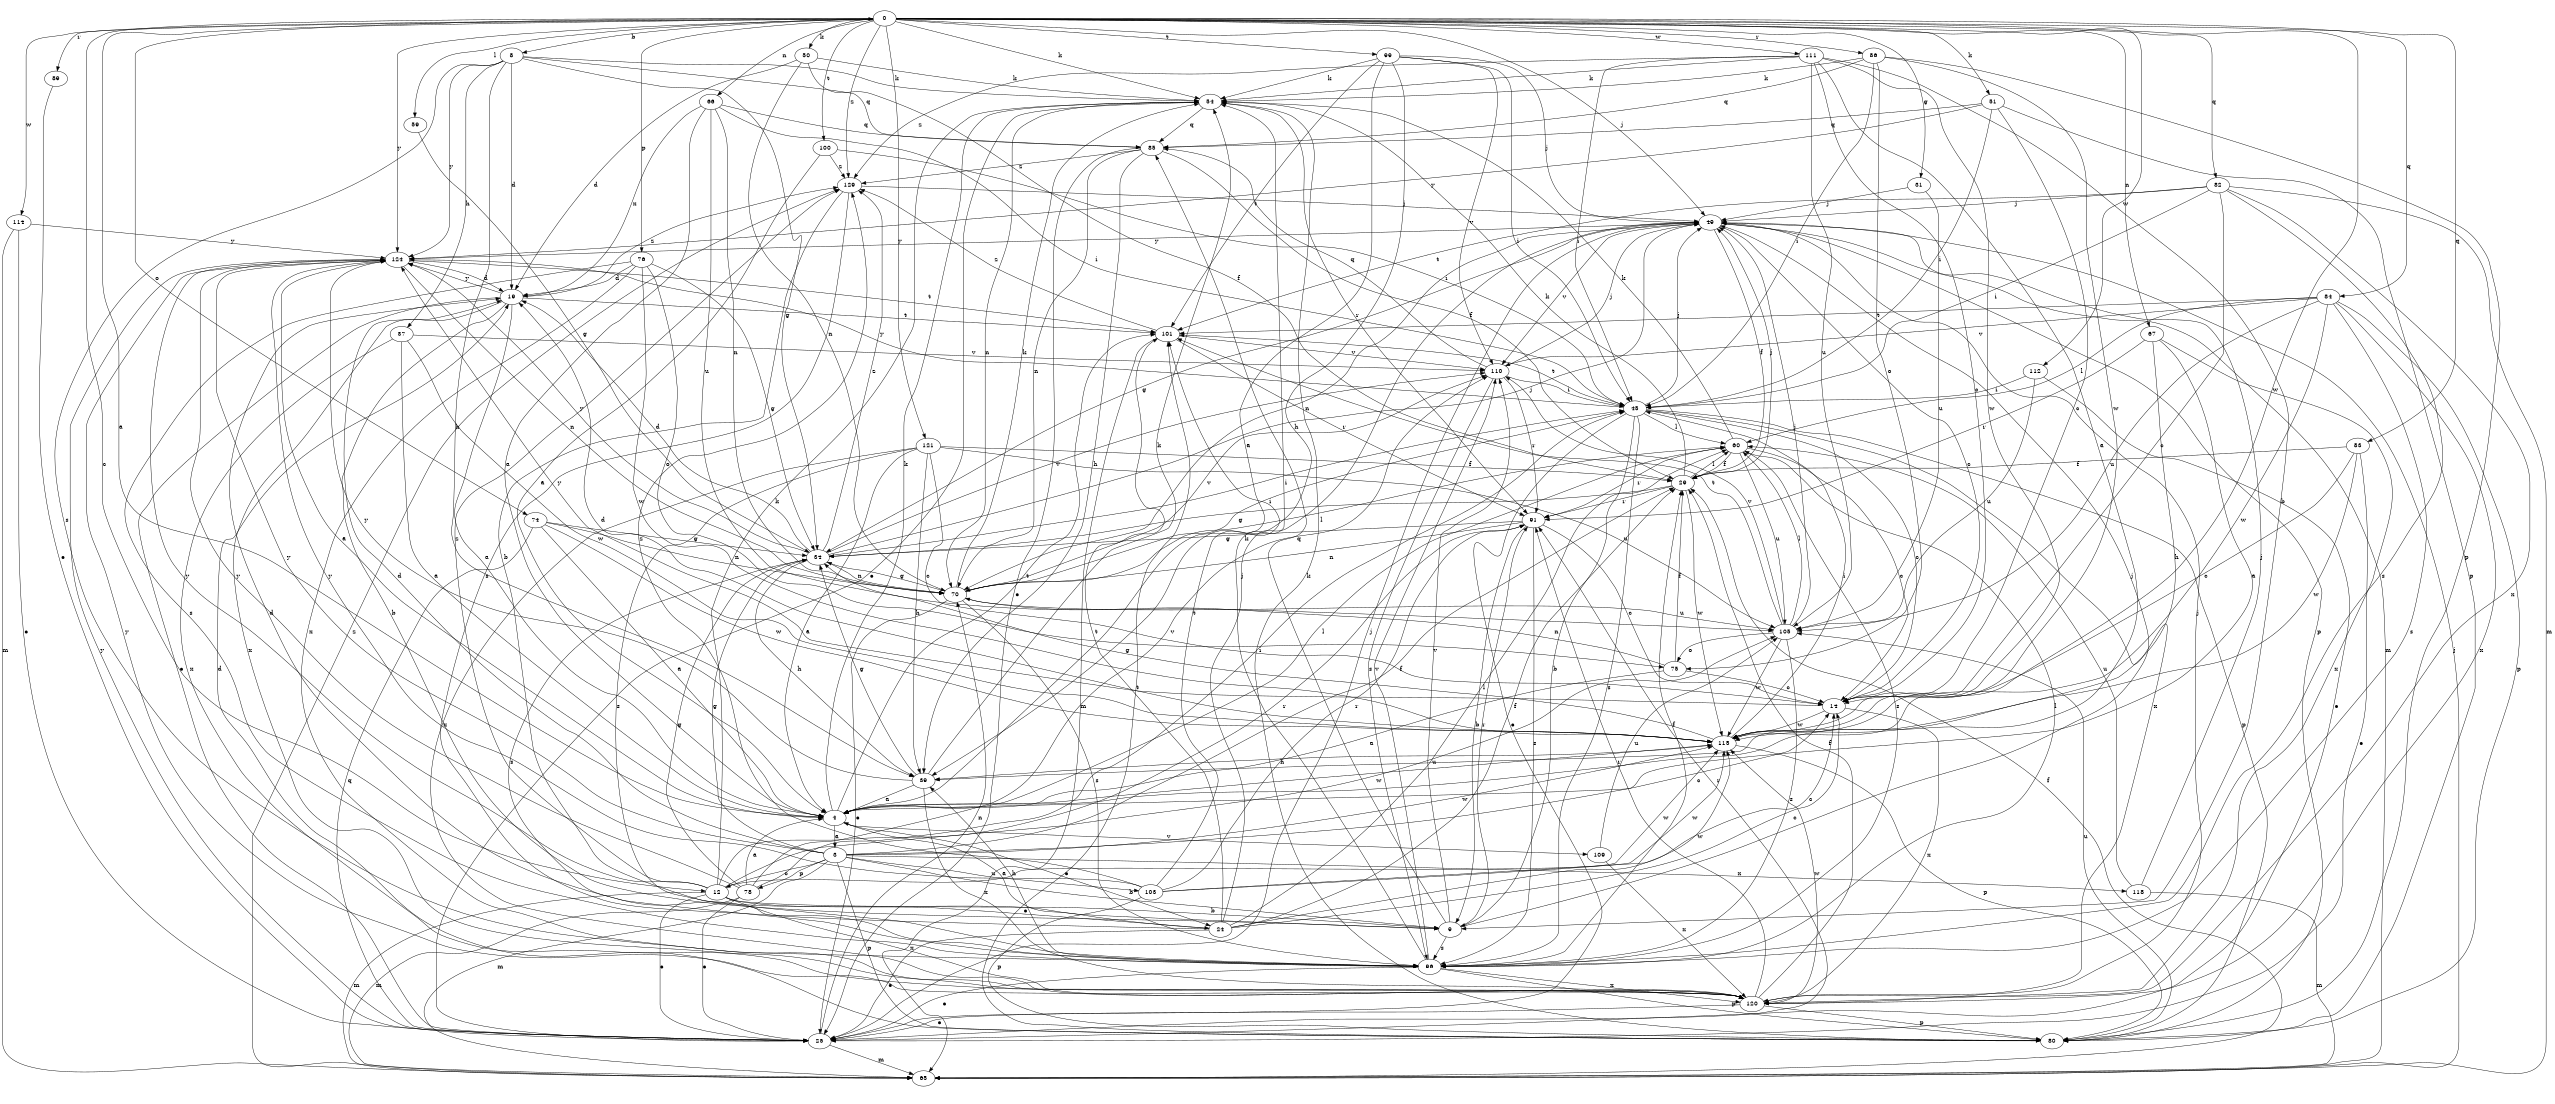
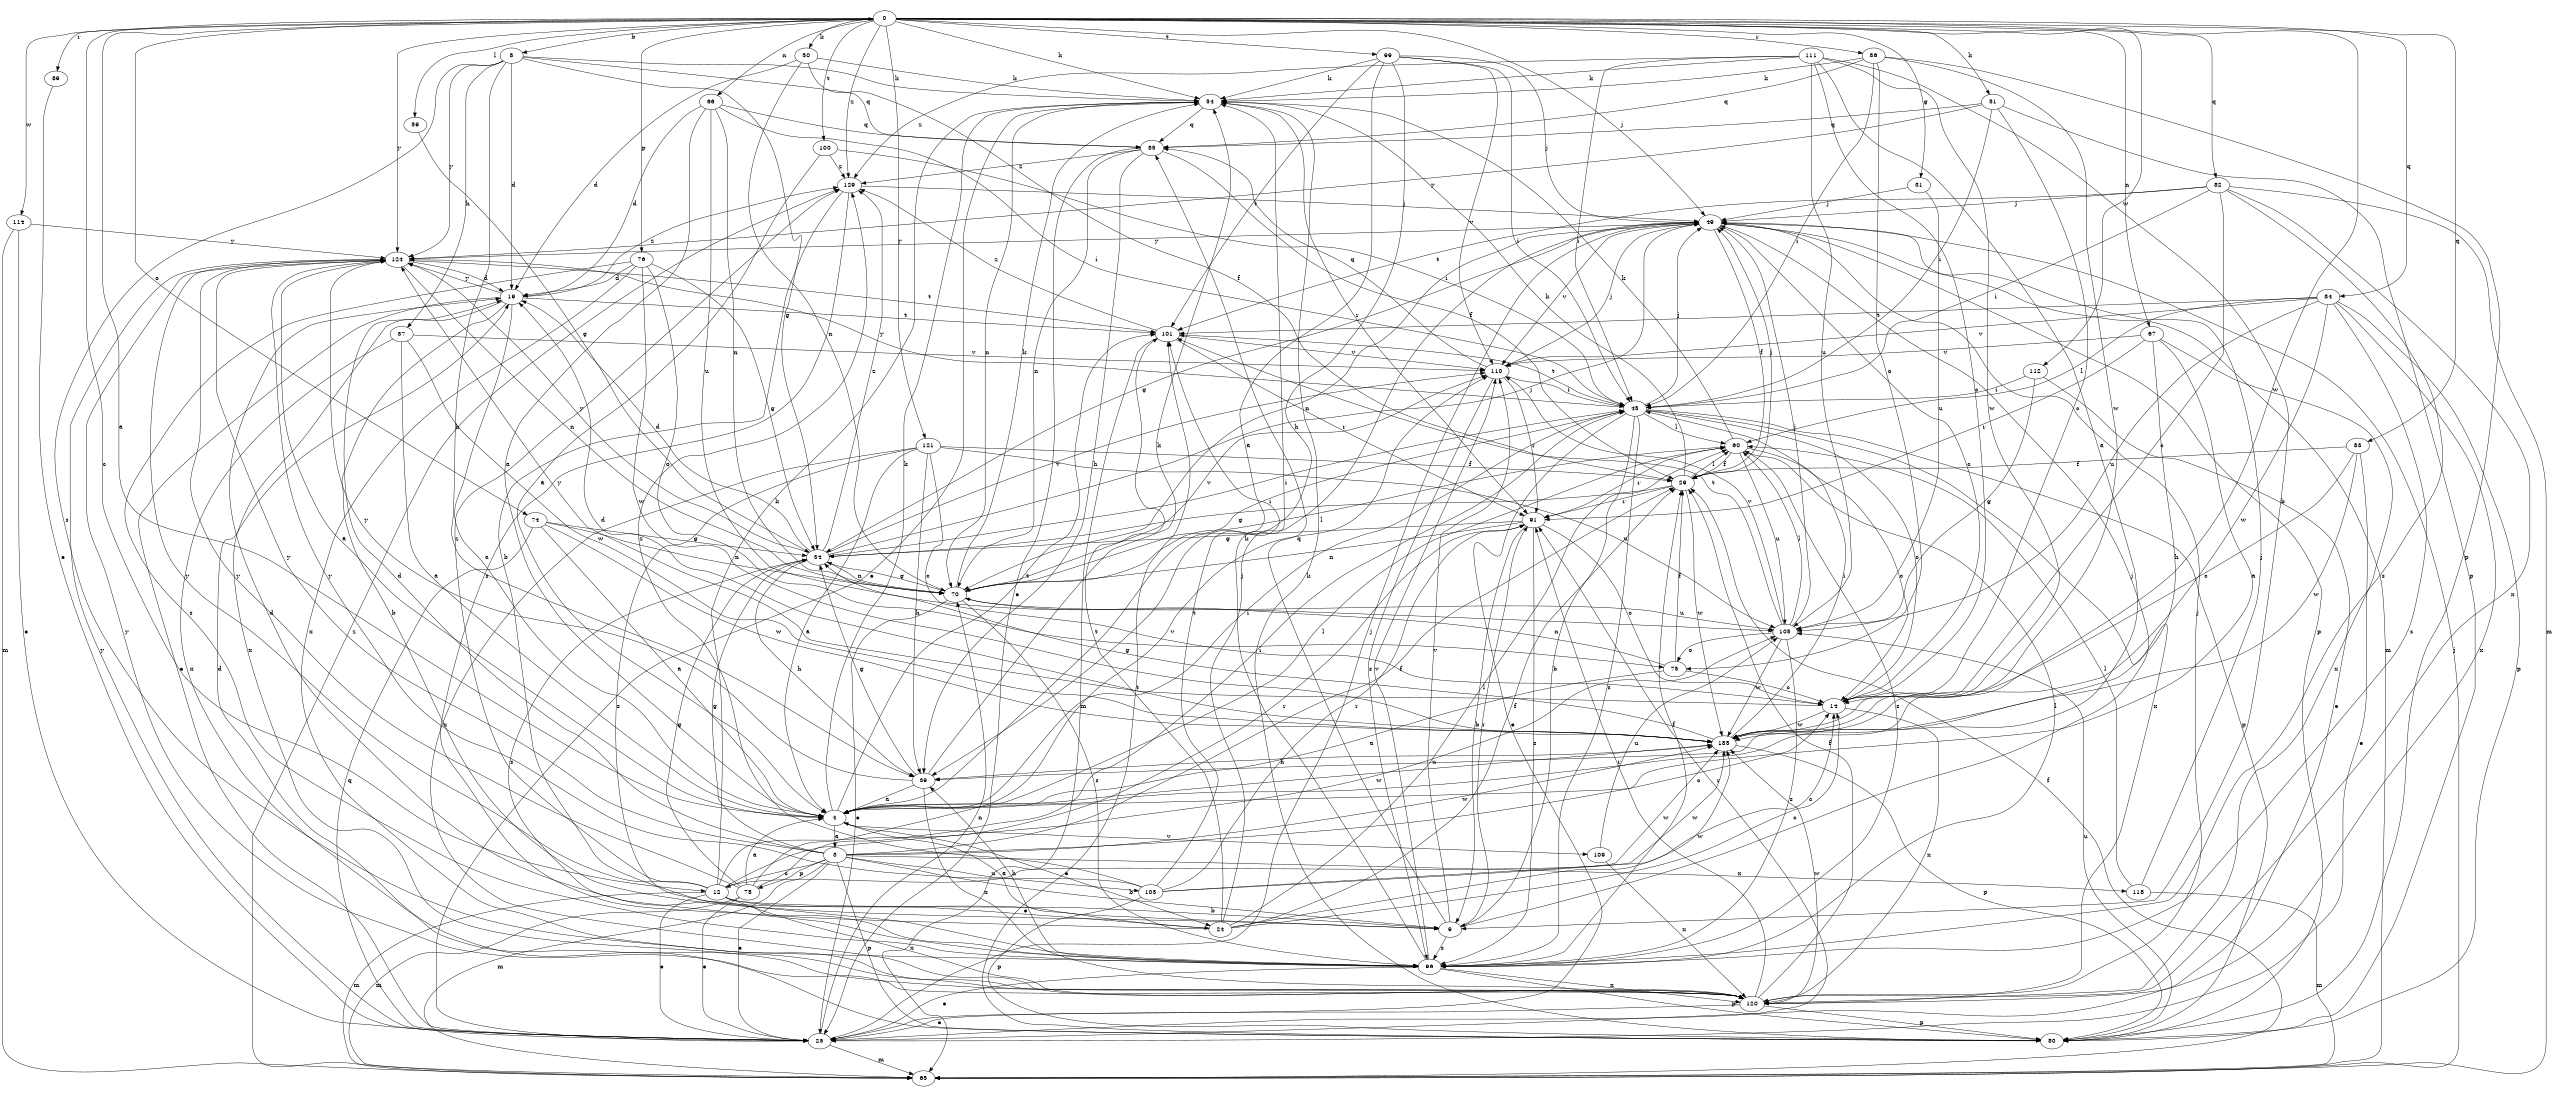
edge "0" -> "111": removed, label "w"
edge "66" -> "19": label "x" -> "d"
edge "67" -> "110": added, label "v"
edge "112" -> "105": label "u" -> "g"
edge "4" -> "45": added, label "i"
edge "118" -> "60": label "u" -> "l"
node "115": label "115" -> "185"
edge "24" -> "25": now "3" -> "25"
